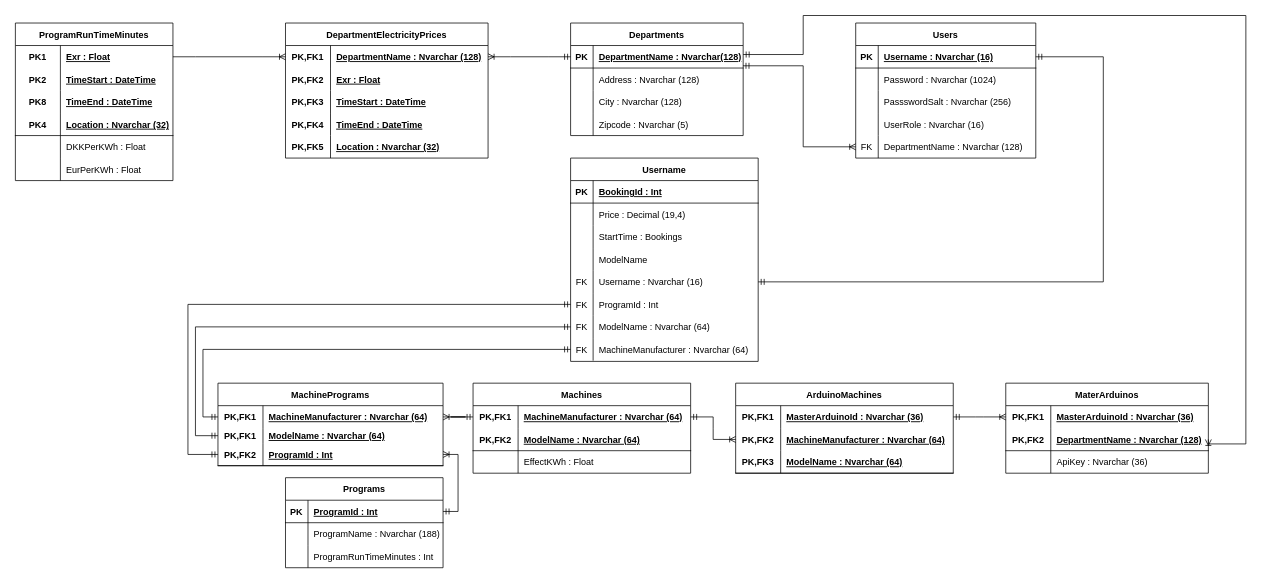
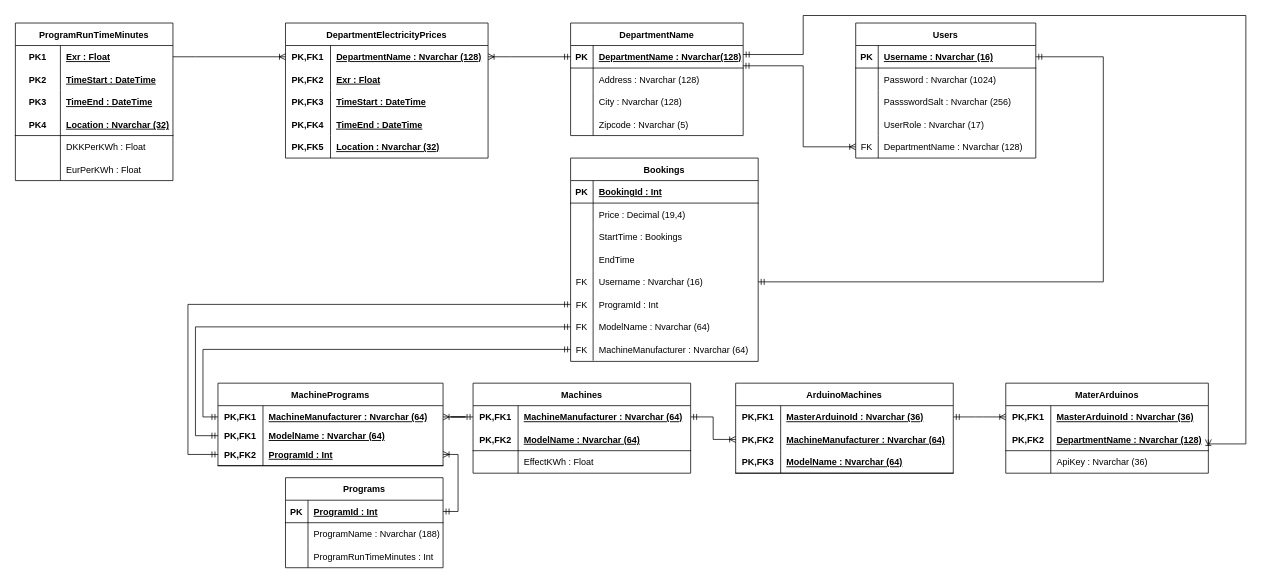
node "Departments": label "Departments" -> "DepartmentName"
node "PK8": label "PK8" -> "PK3"
node "UserRole : Nvarchar (16)": label "UserRole : Nvarchar (16)" -> "UserRole : Nvarchar (17)"
node "Username": label "Username" -> "Bookings"
node "ModelName": label "ModelName" -> "EndTime"
